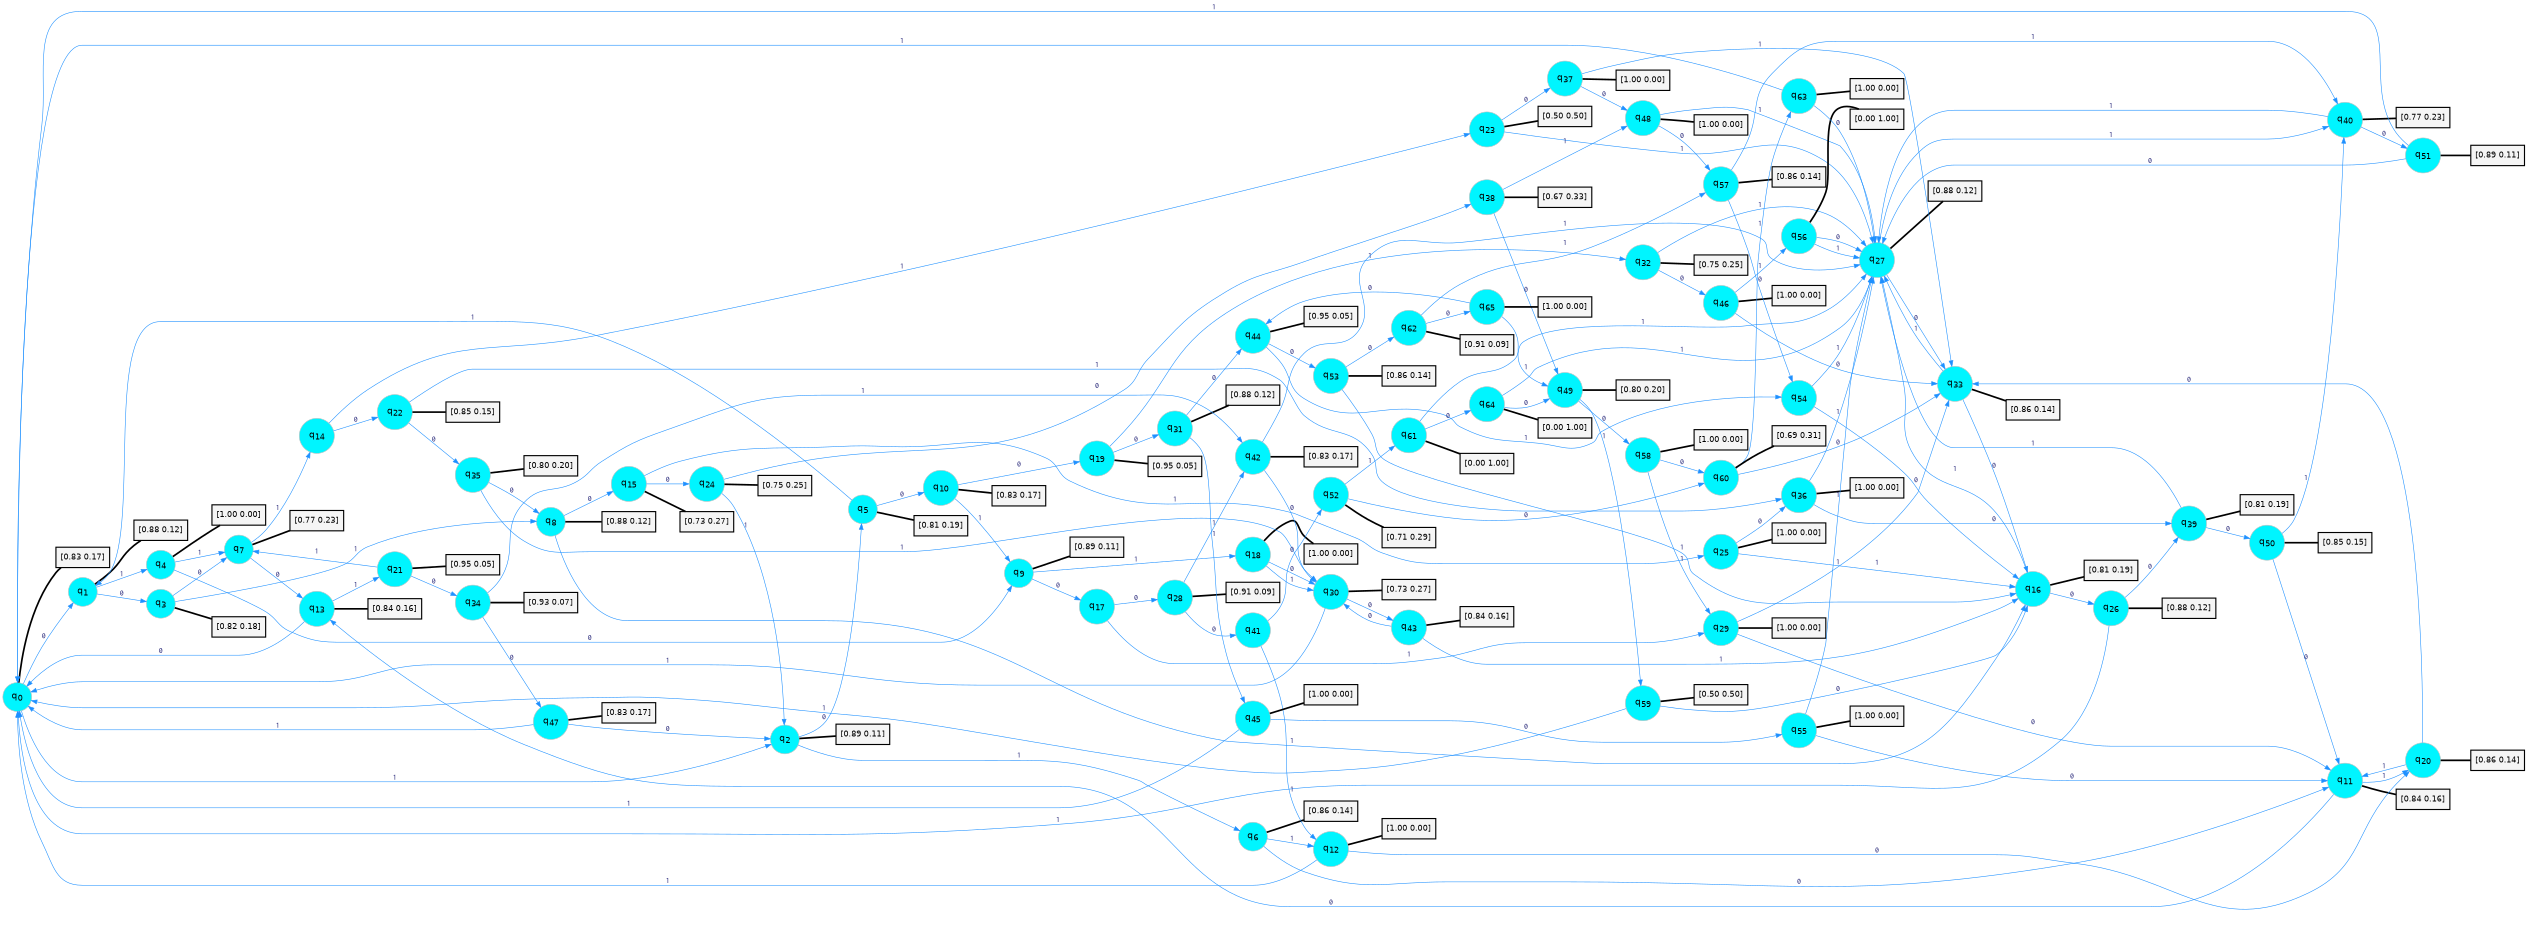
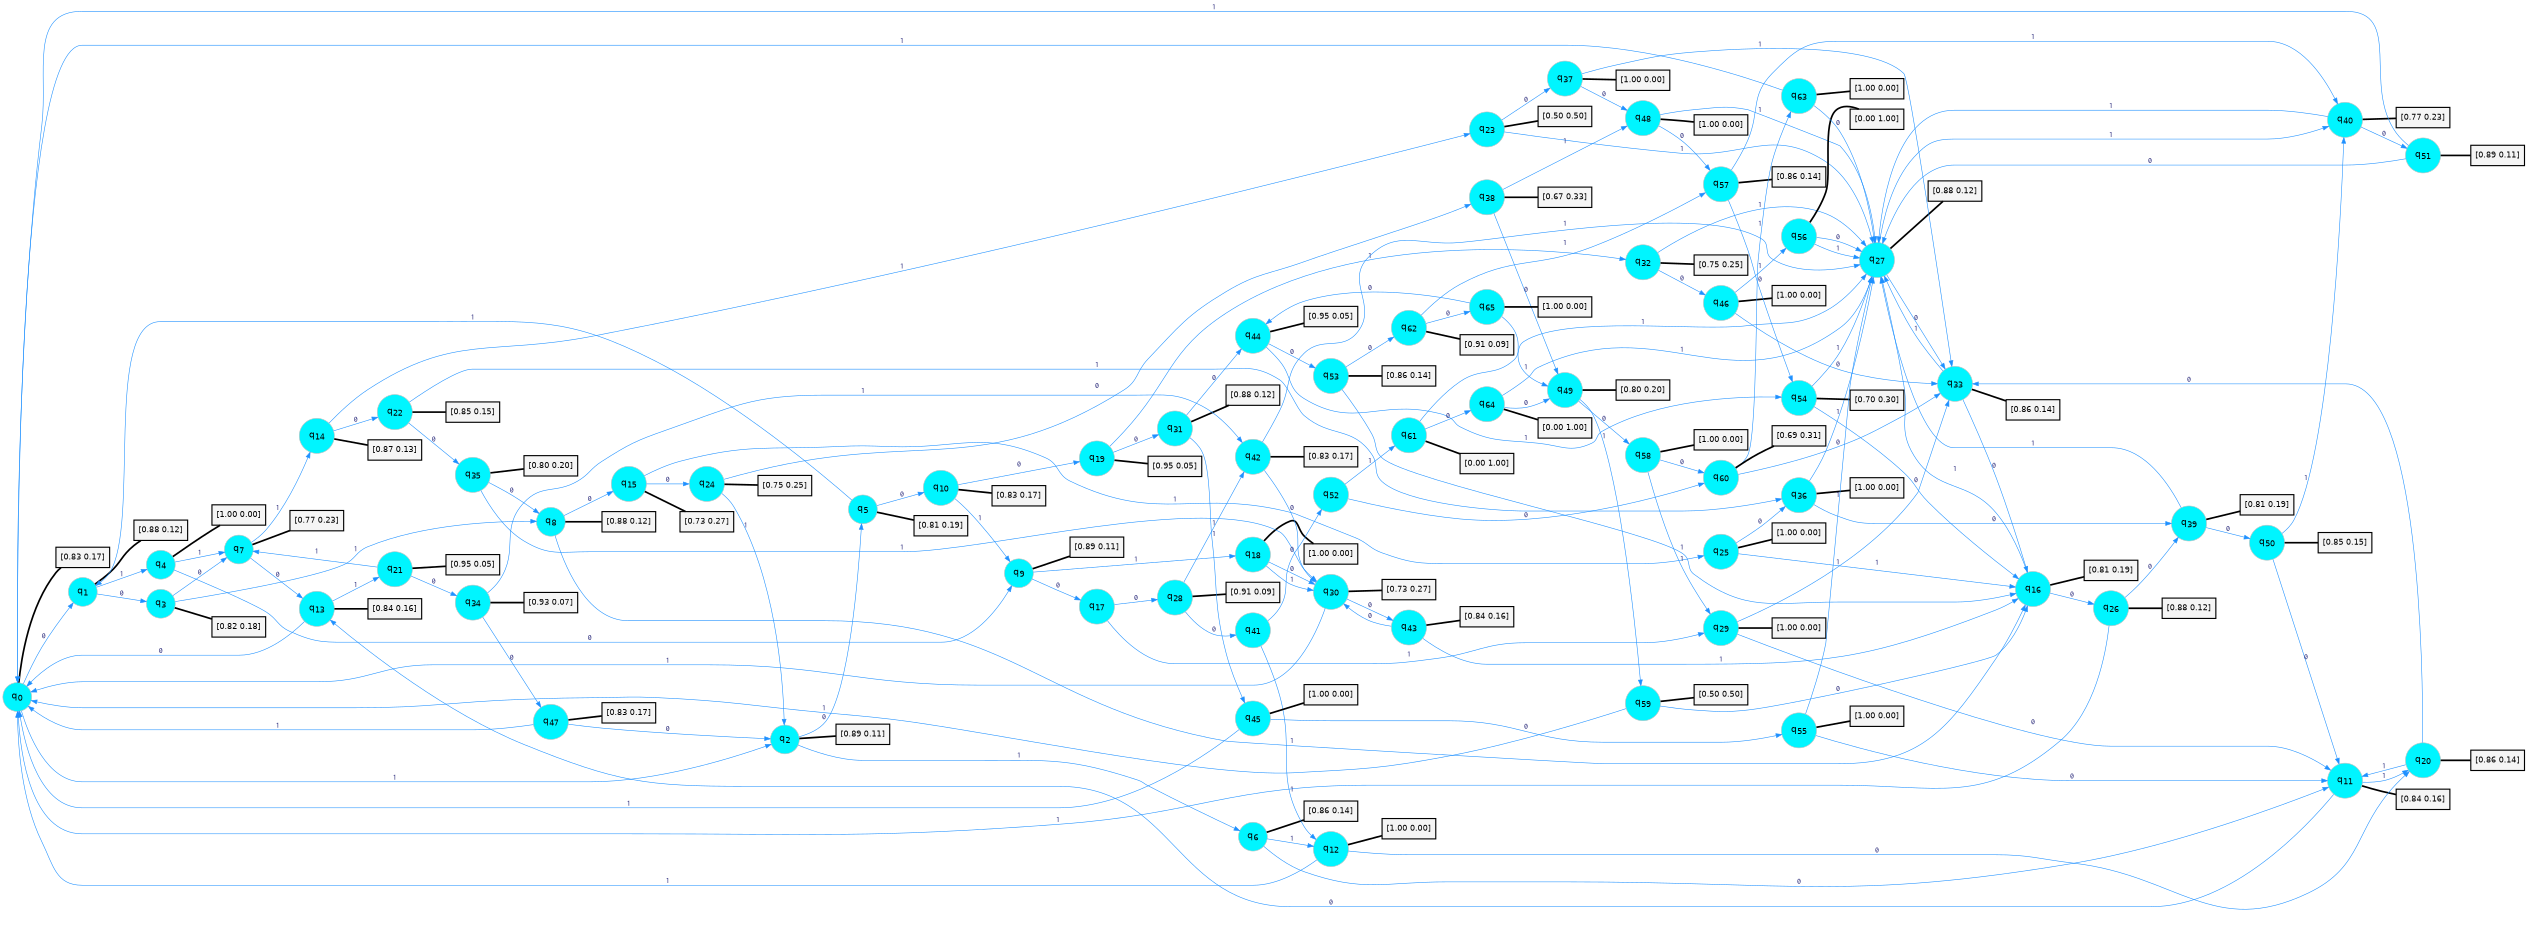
node "[0.70 0.30]": added
node "[0.87 0.13]": added
node "[0.71 0.29]": removed
